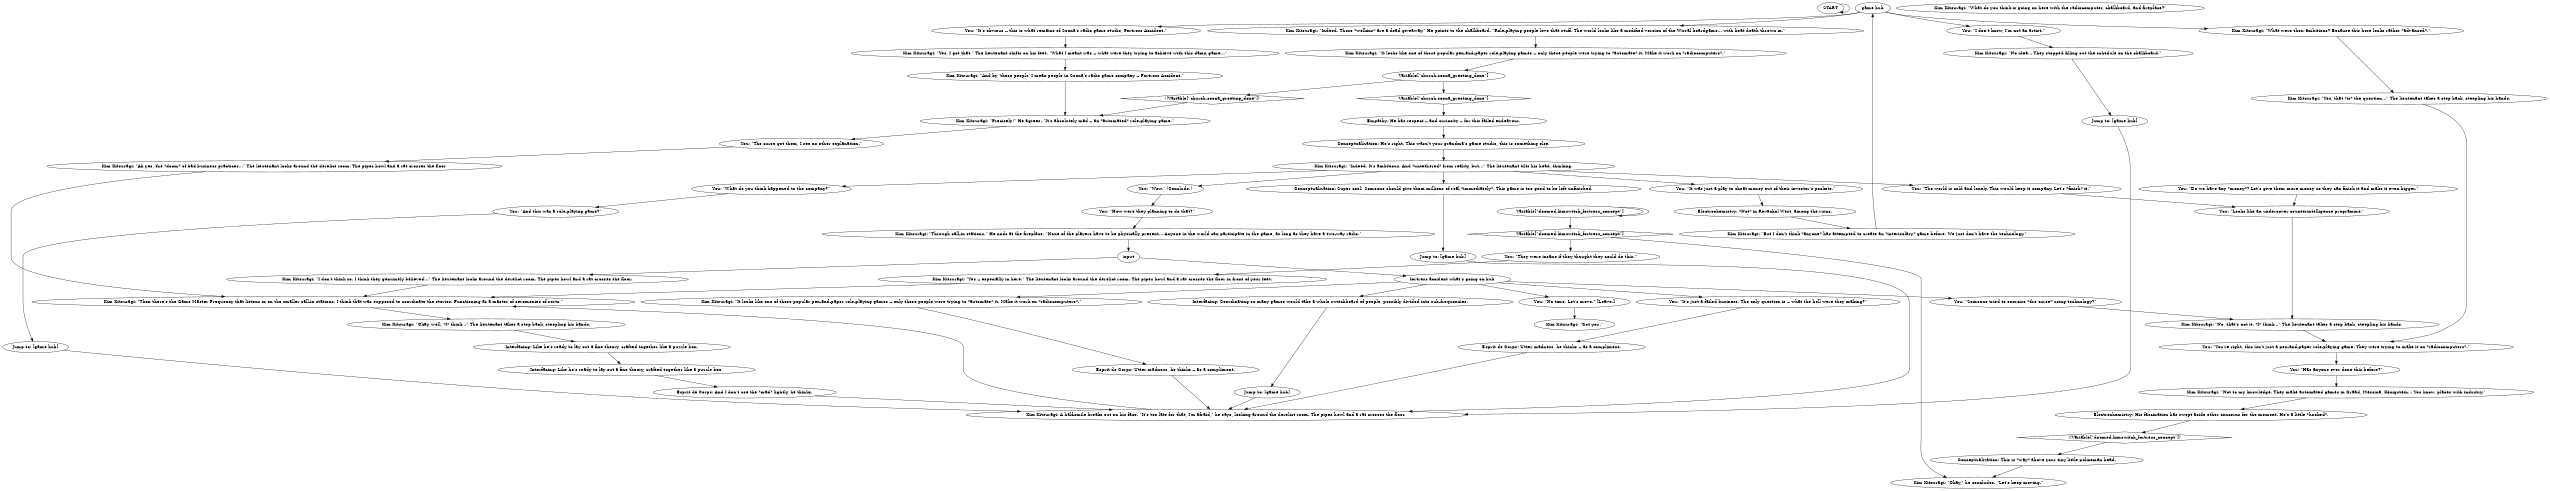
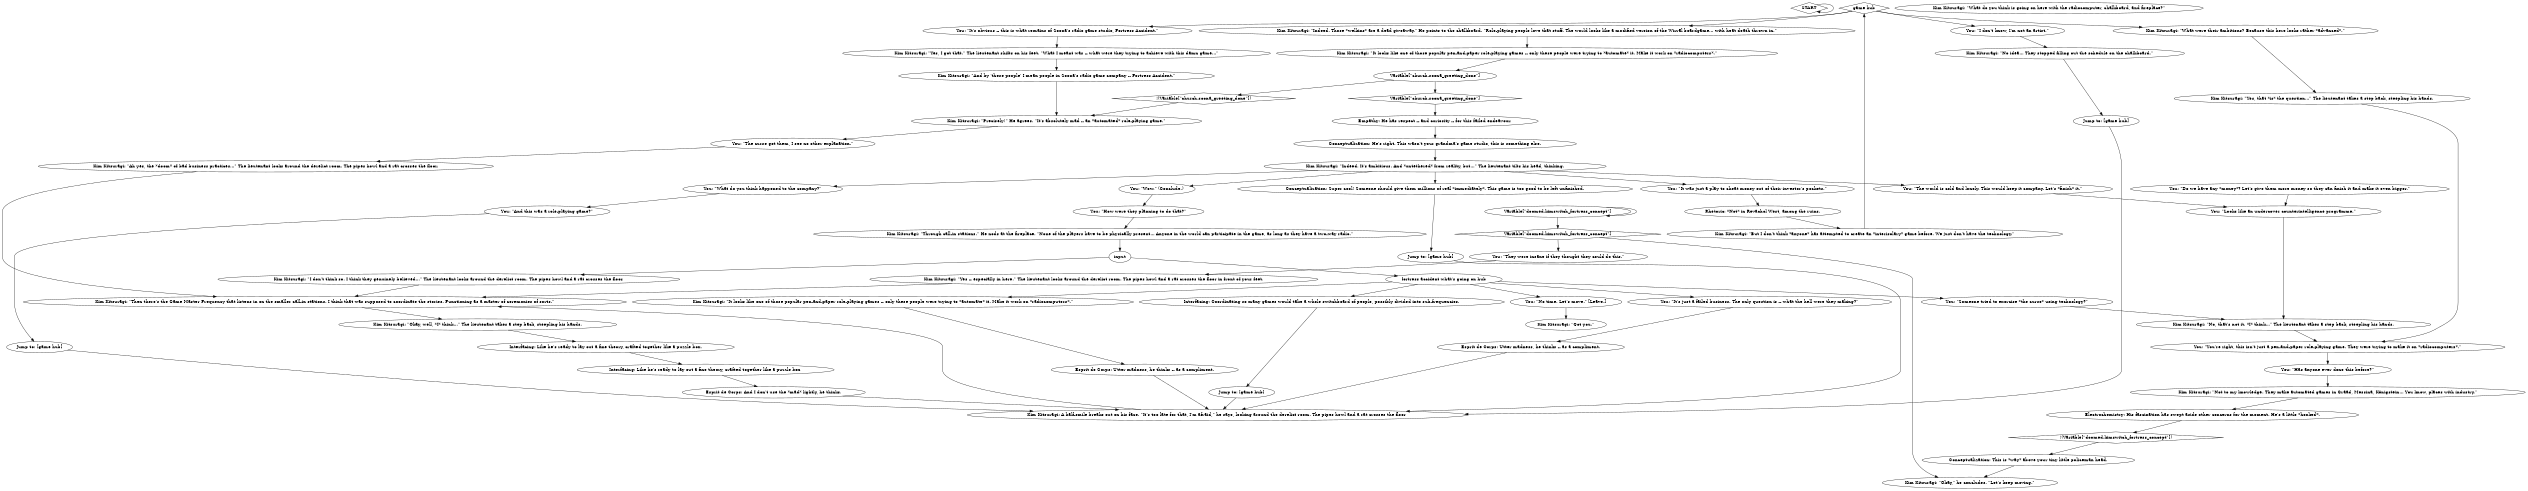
node "START": shape ellipse -> diamond
node "game hub": shape ellipse -> diamond
node "Electrochemistry: *Not* in Revachol West, among the ruins.": label "Electrochemistry: *Not* in Revachol West, among the ruins." -> "Rhetoric: *Not* in Revachol West, among the ruins."
